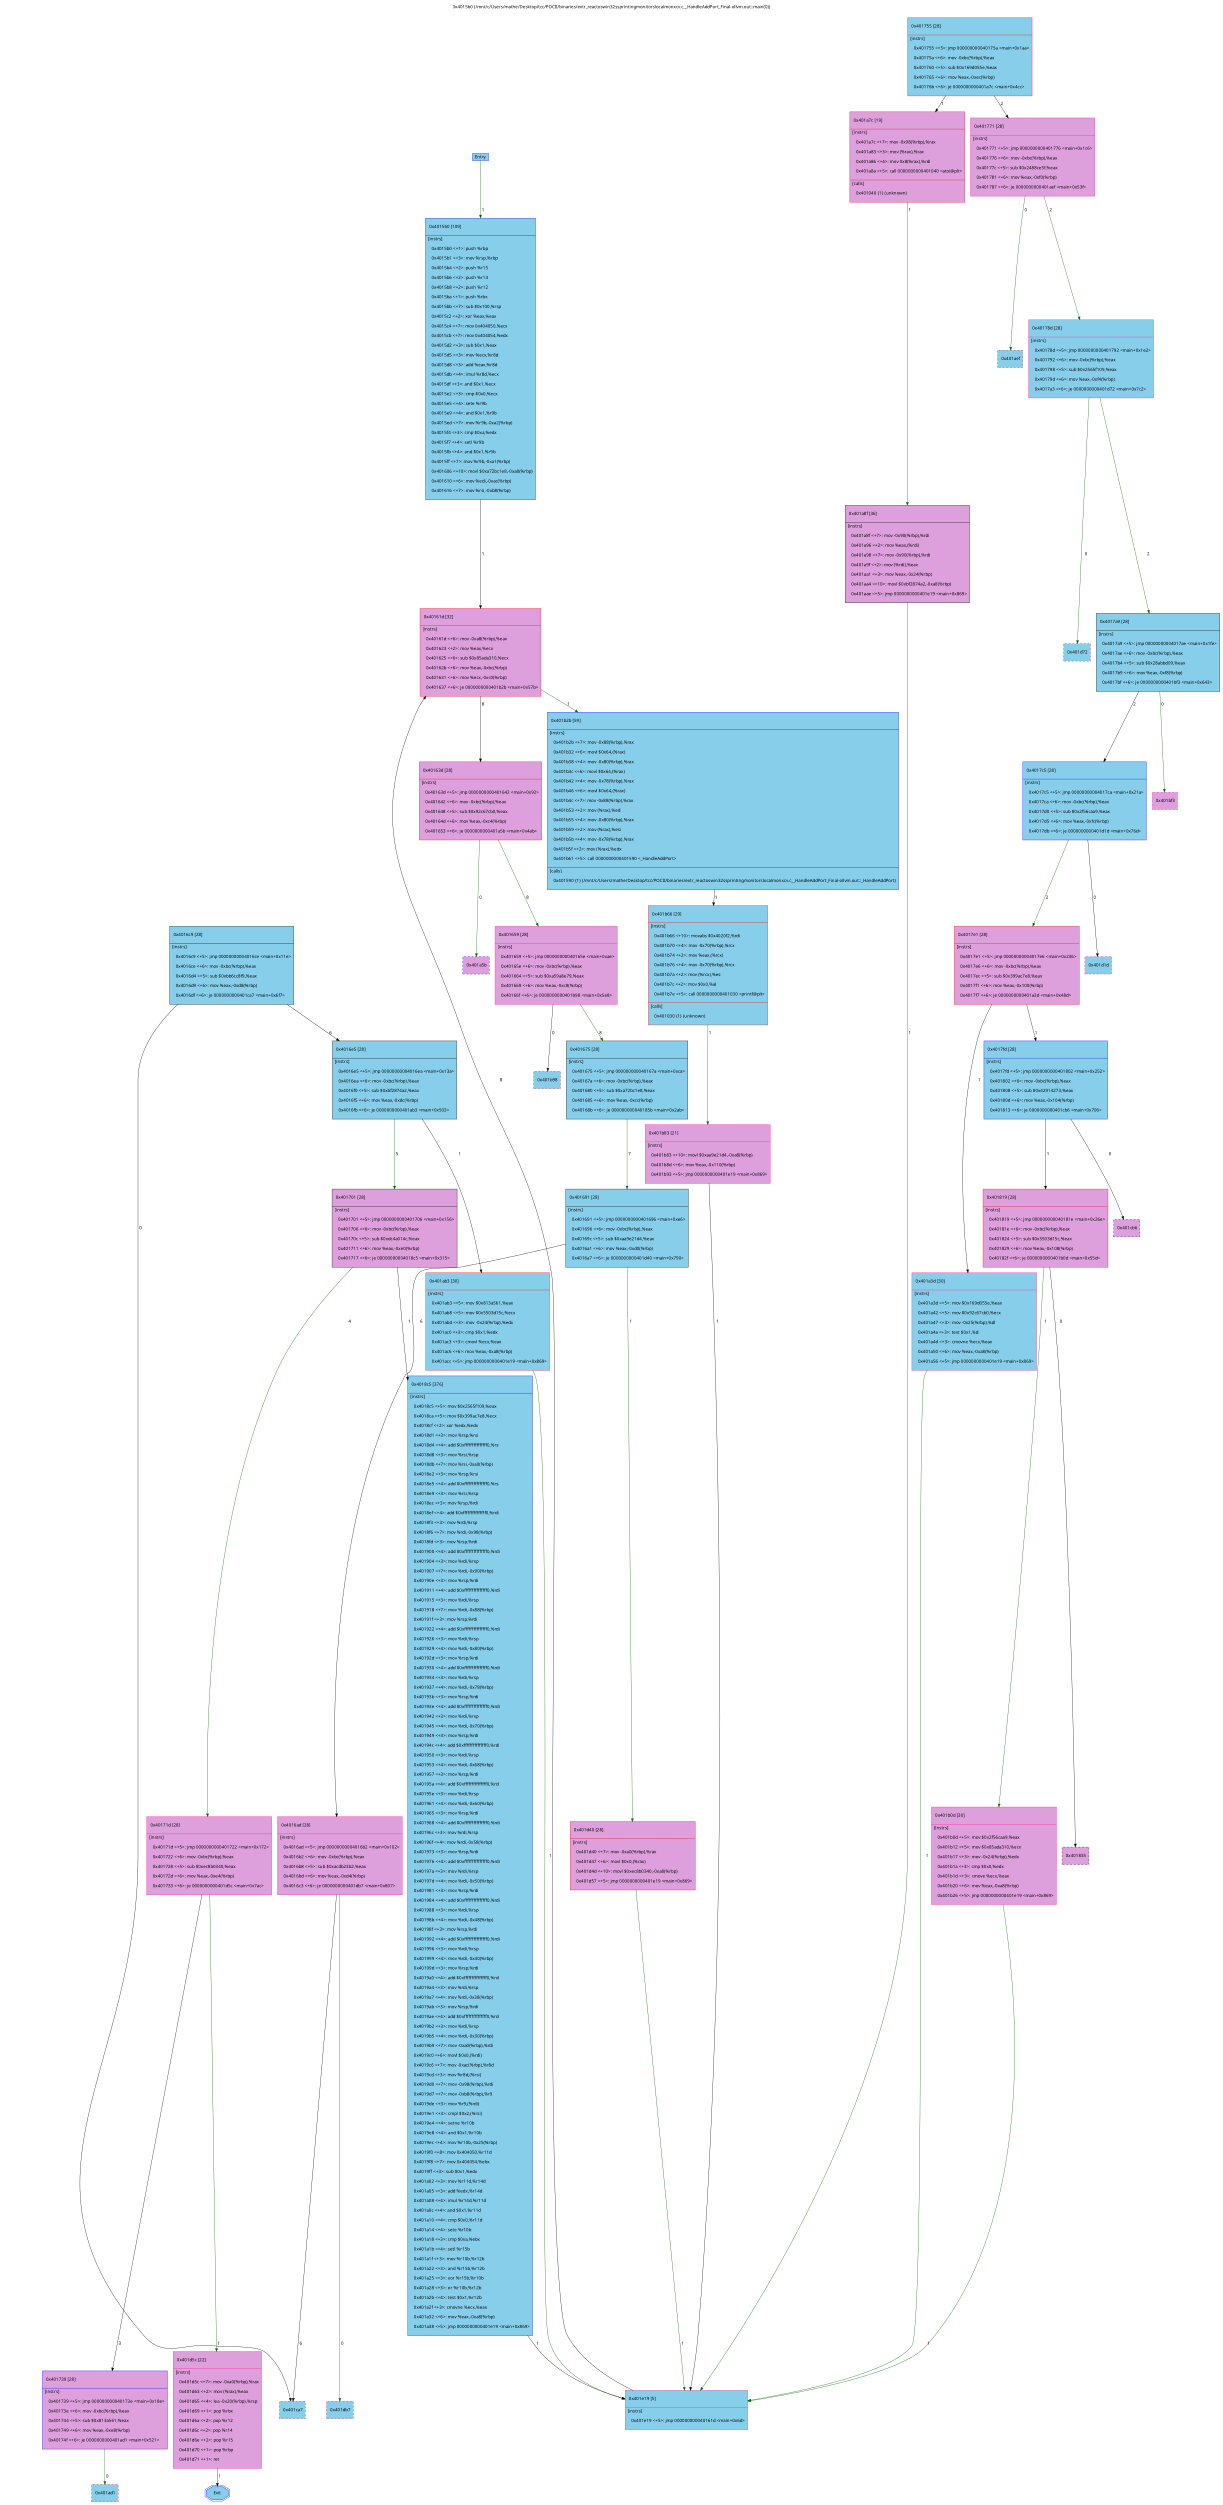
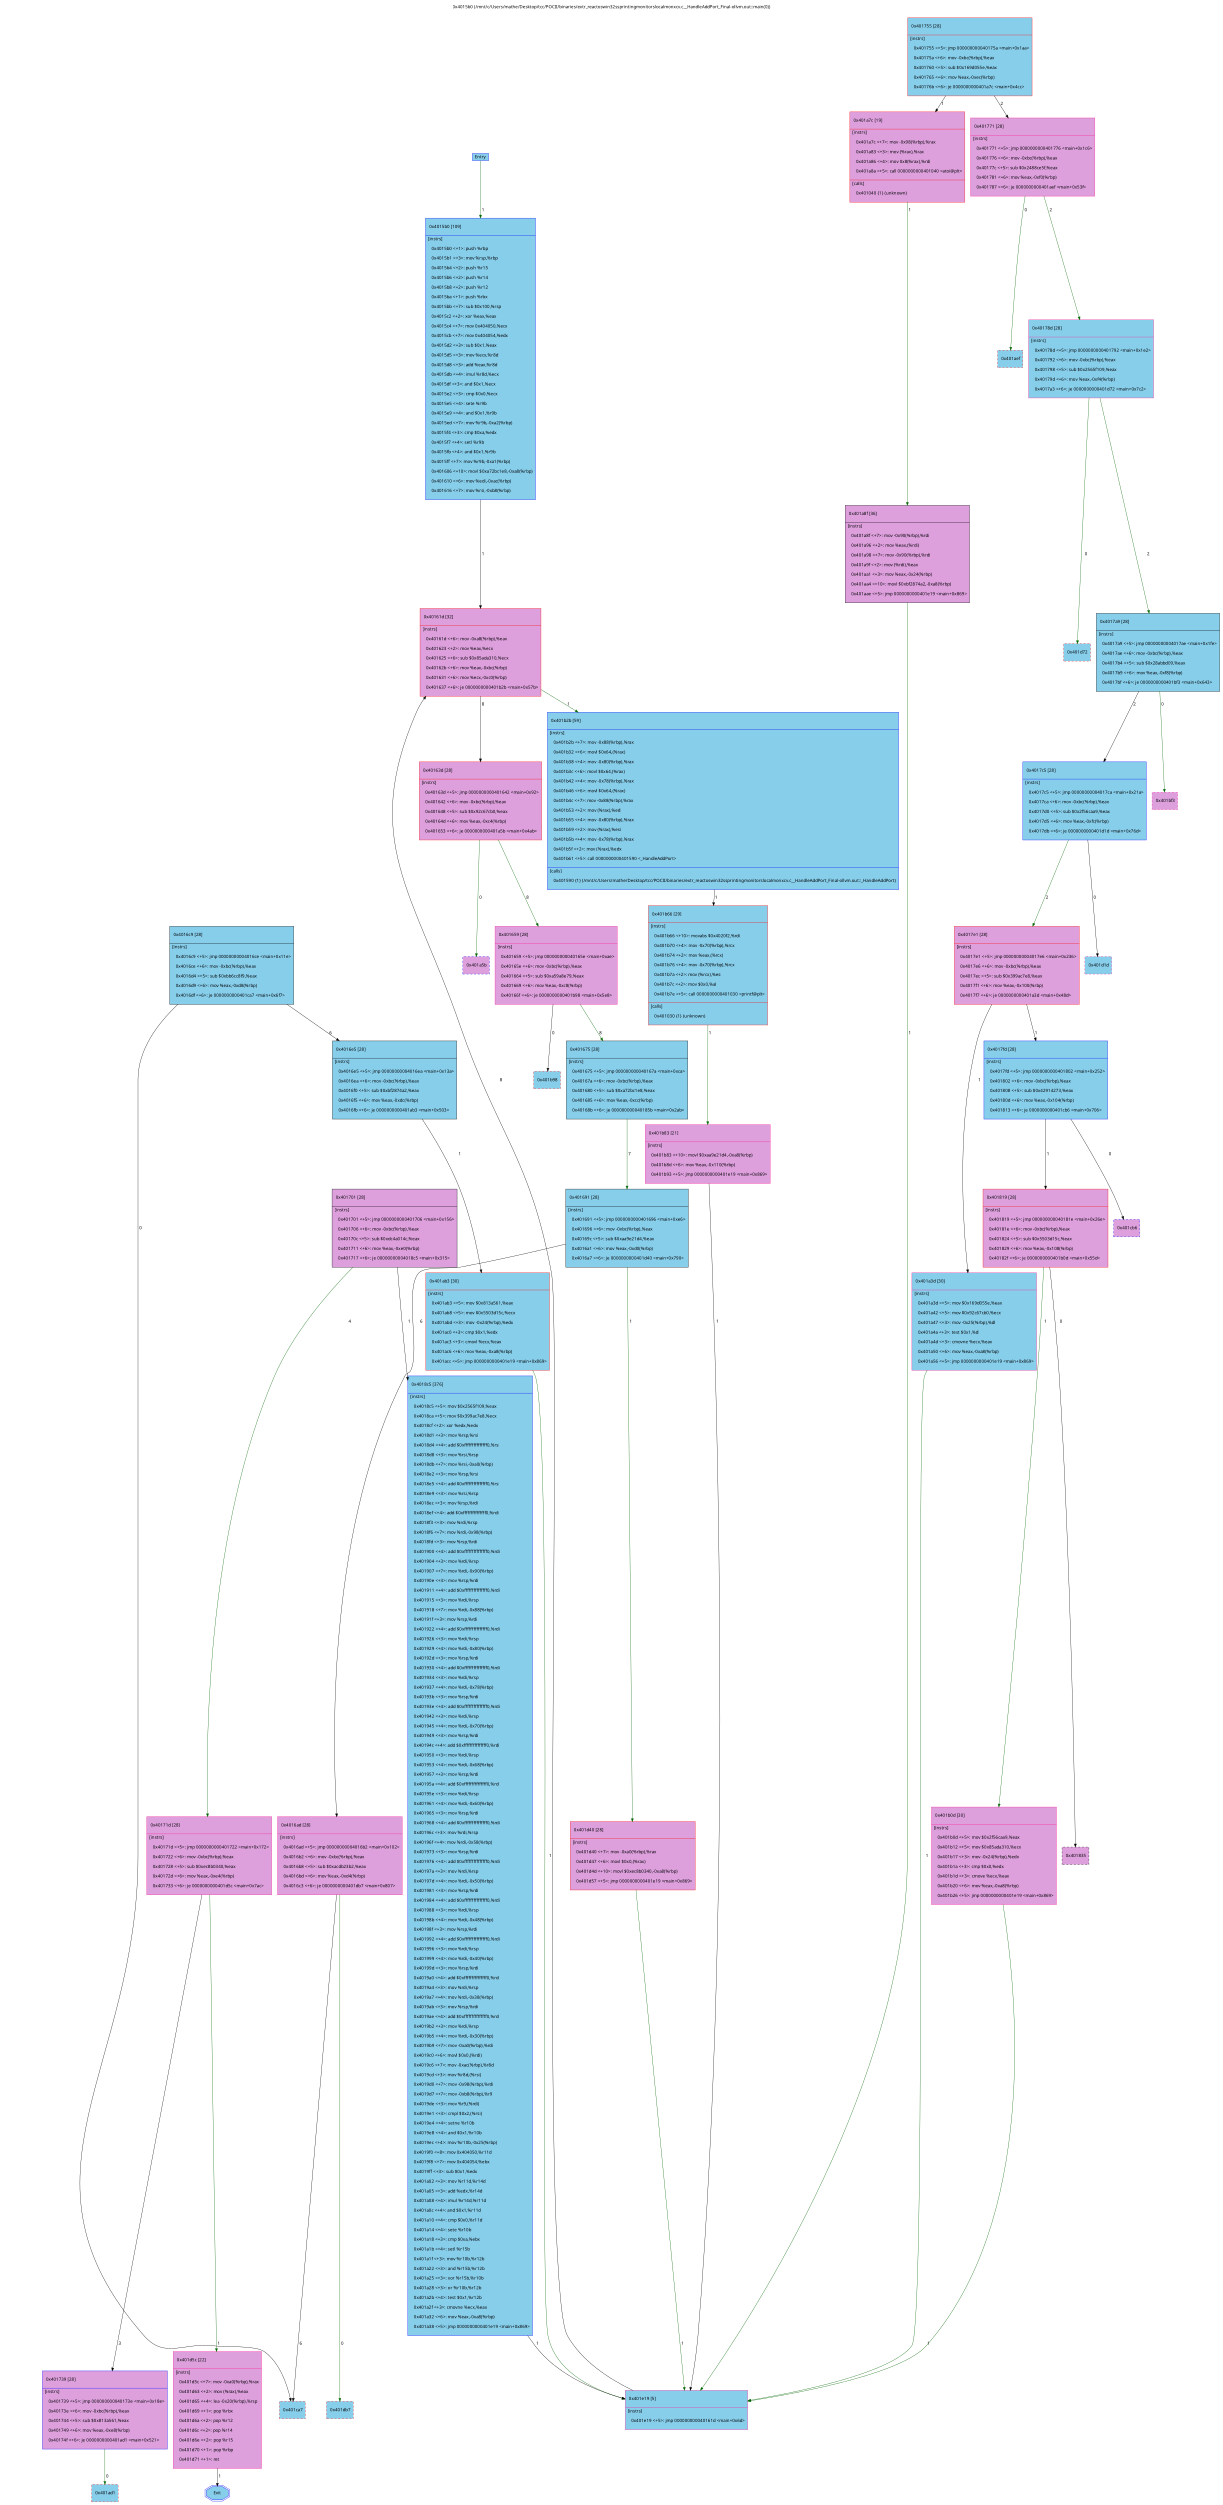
edge "0x4016e5 [28]" -> "0x401701 [28]": removed, label "5"
